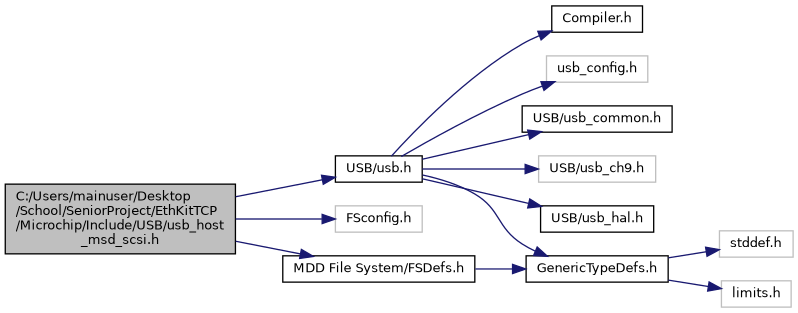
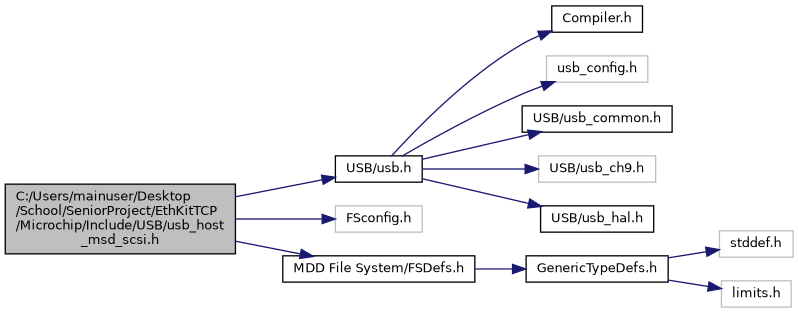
edge "USB/usb.h" -> "GenericTypeDefs.h": removed
